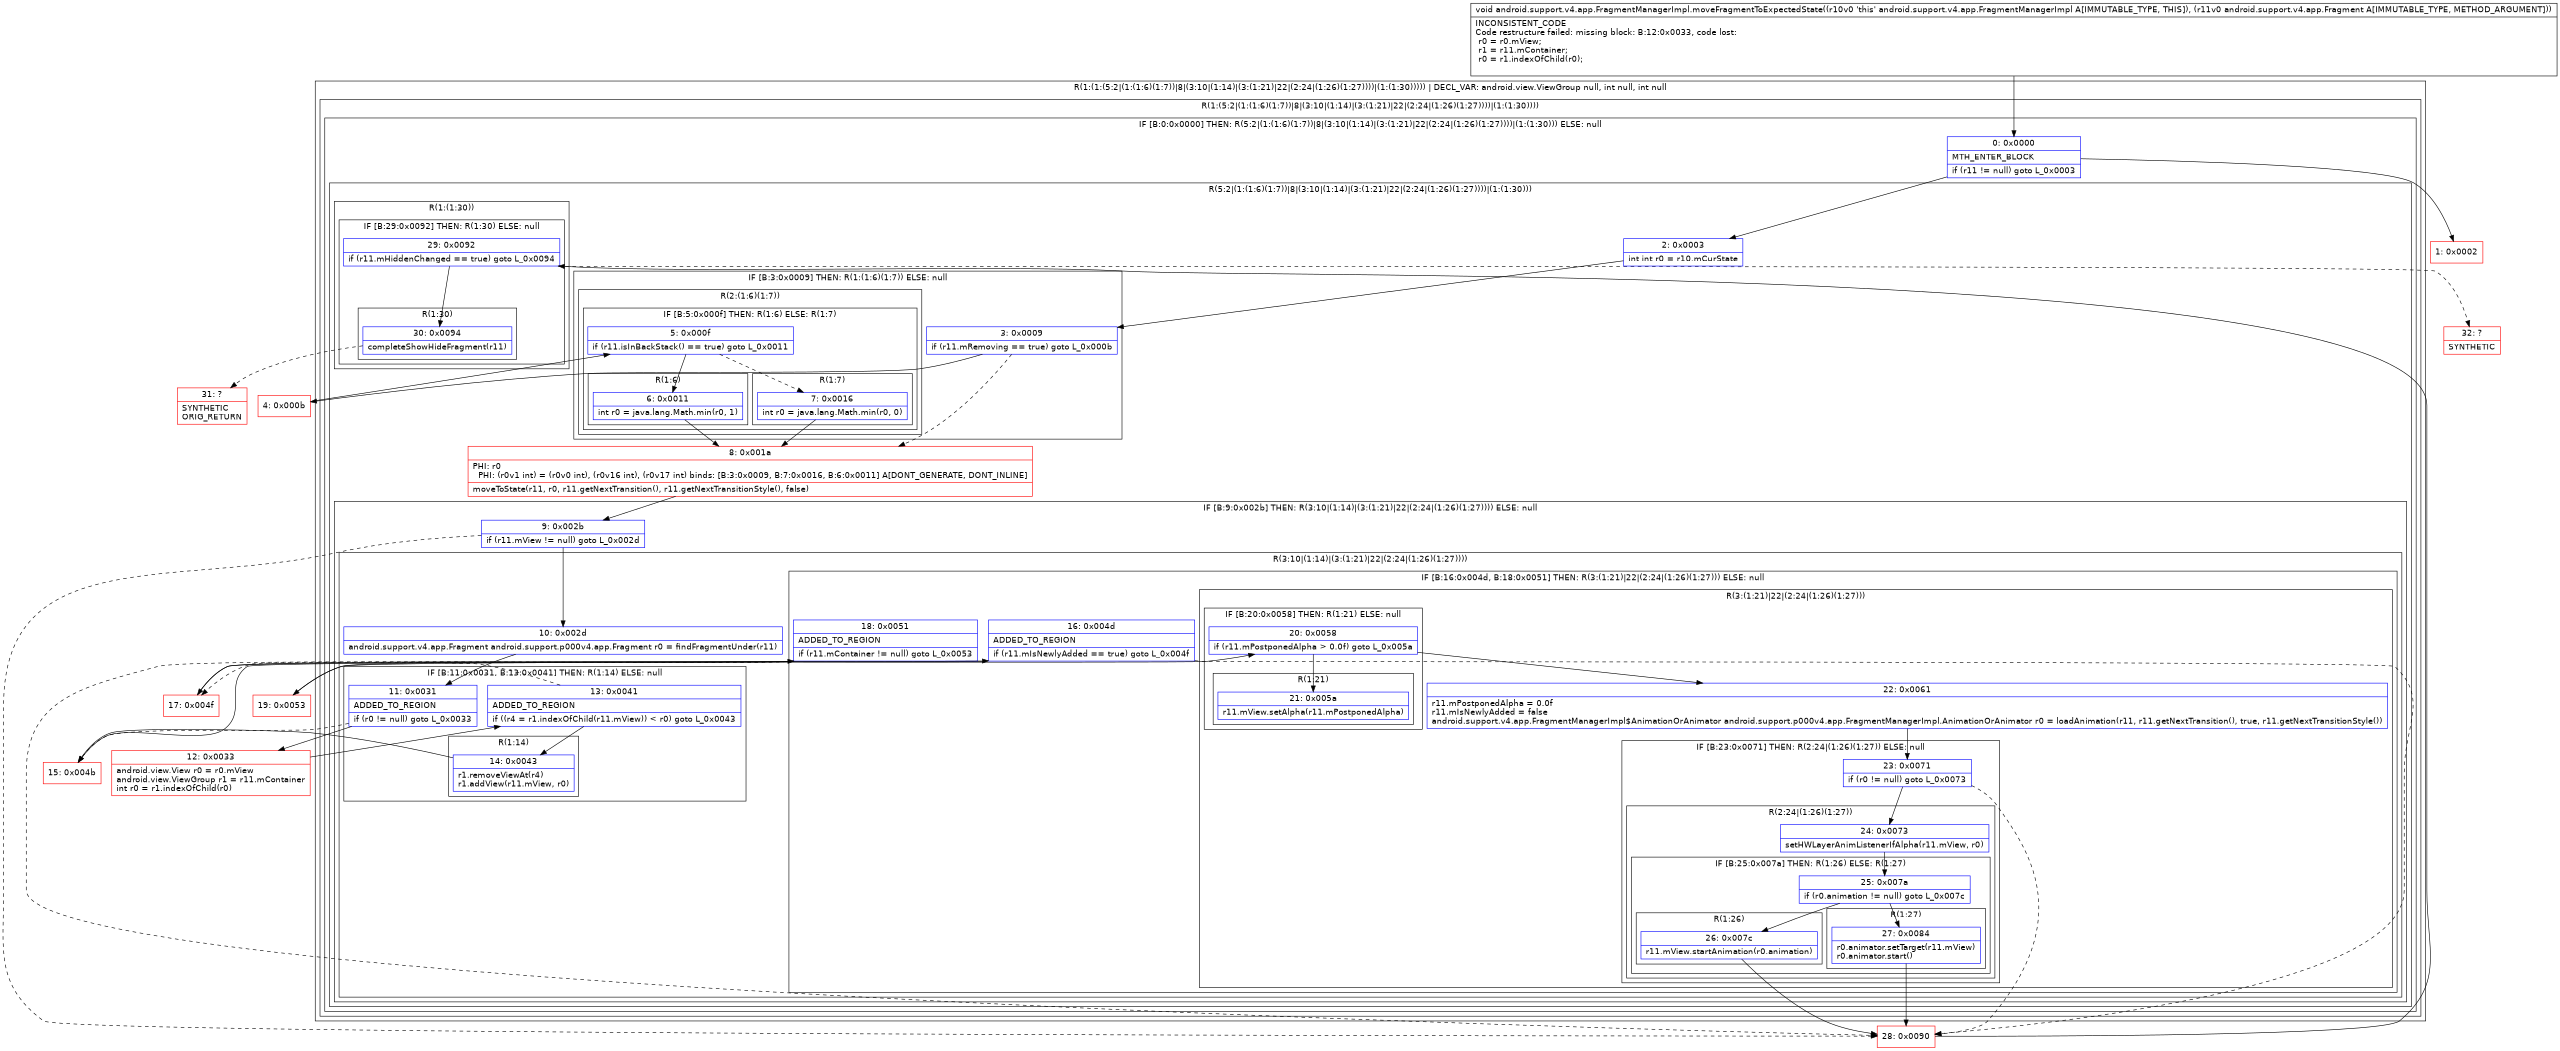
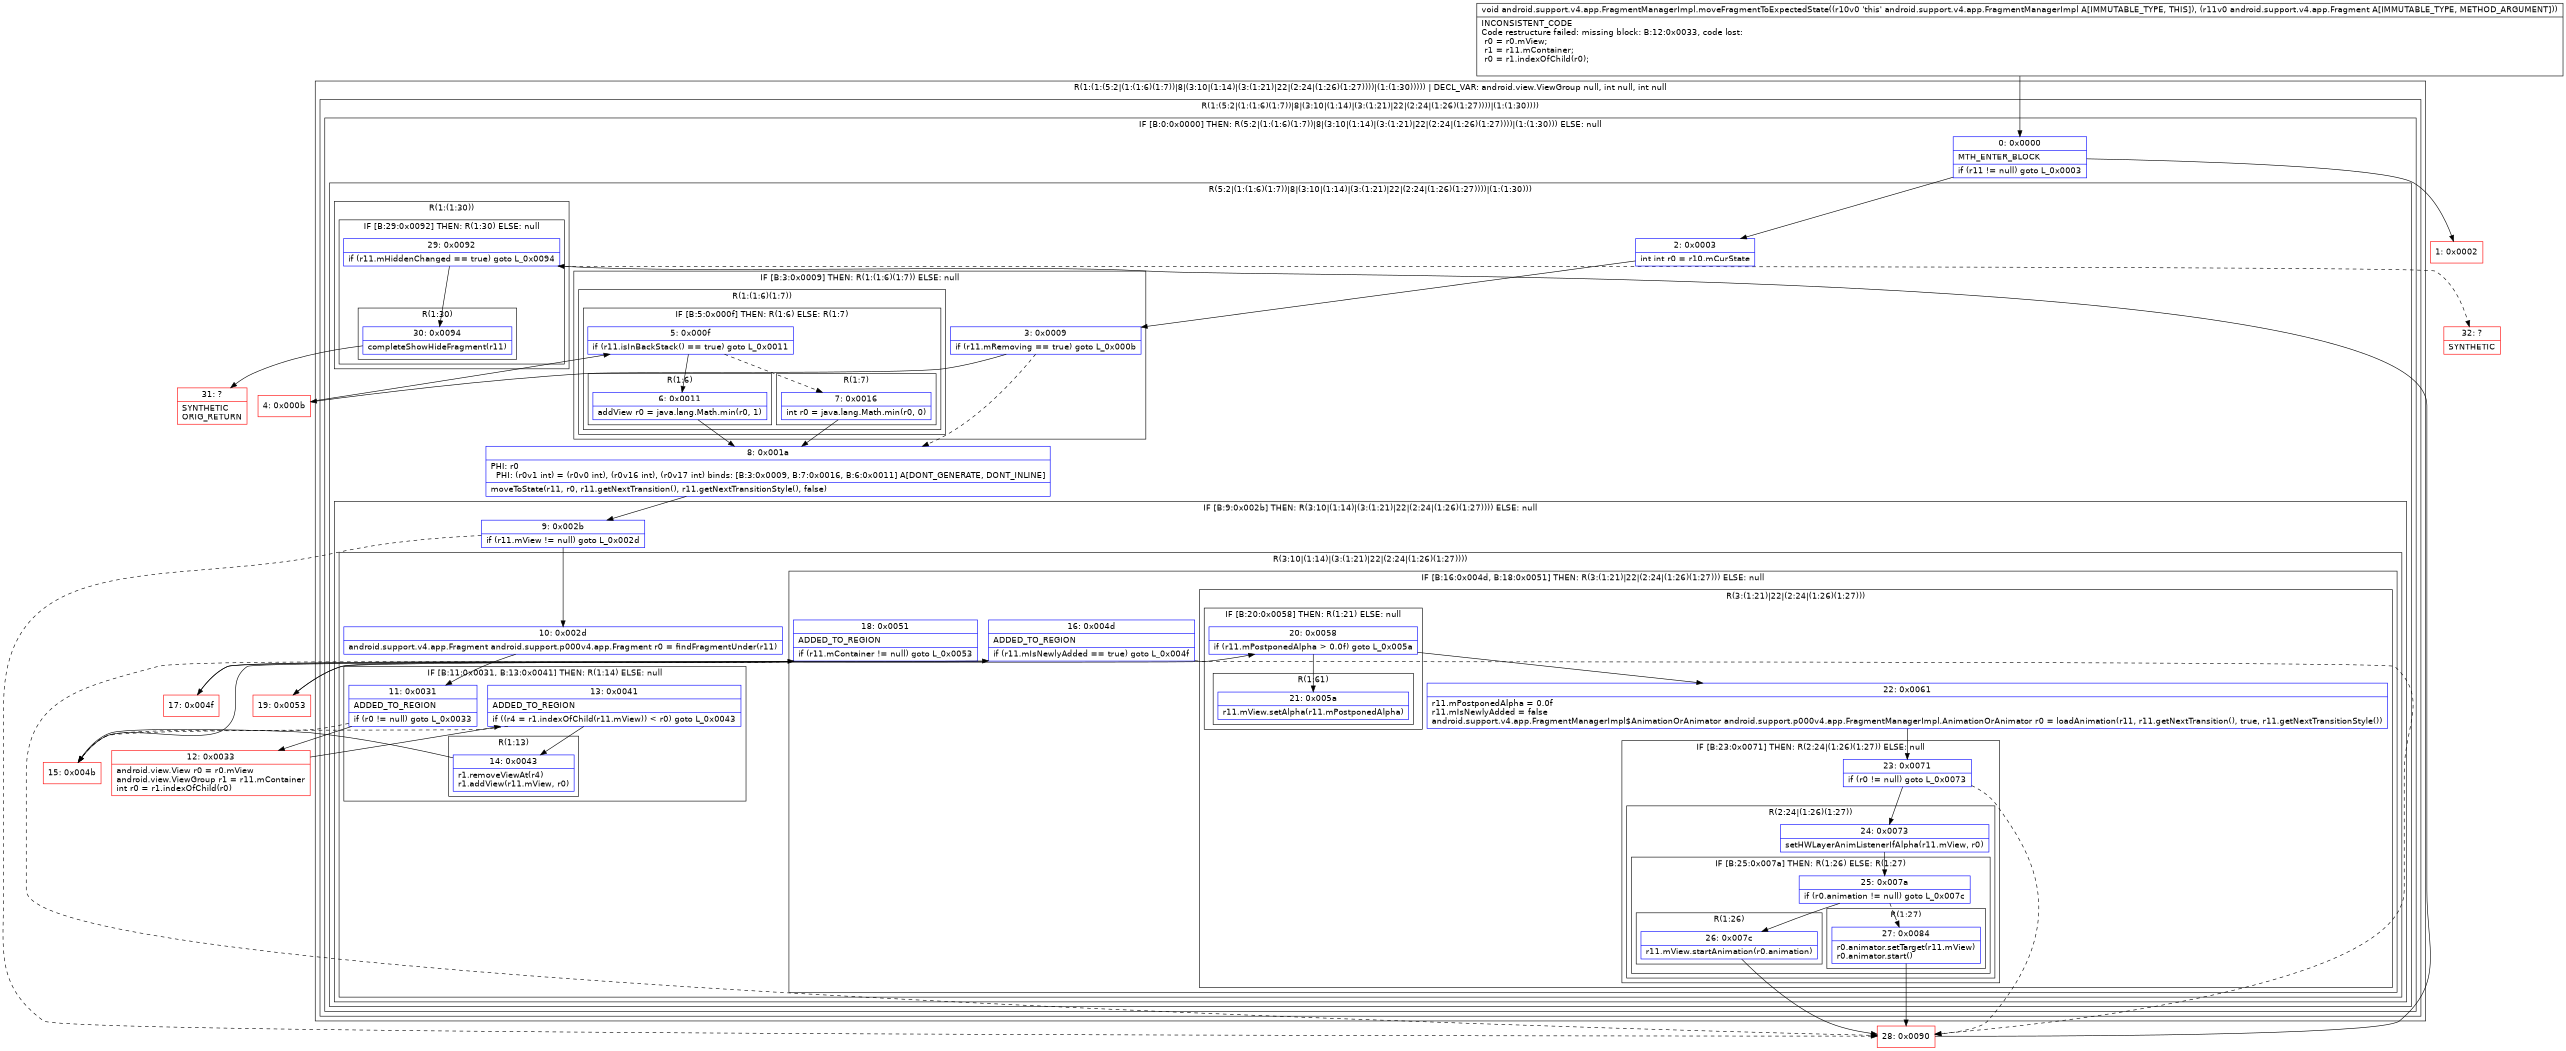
cluster "R(2:(1:6)(1:7))": label "R(2:(1:6)(1:7))" -> "R(1:(1:6)(1:7))"
edge "30: 0x0094" -> "31: ?": style dashed -> solid
node "6: 0x0011": text "int r0 = java.lang.Math.min(r0, 1)" -> "addView r0 = java.lang.Math.min(r0, 1)"
node "8: 0x001a": color red -> blue
edge "13: 0x0041" -> "17: 0x004f": now "13: 0x0041" -> "15: 0x004b"
cluster "R(1:21)": label "R(1:21)" -> "R(1:61)"
cluster "R(1:14)": label "R(1:14)" -> "R(1:13)"
edge "25: 0x007a" -> "27: 0x0084": style solid -> dashed
